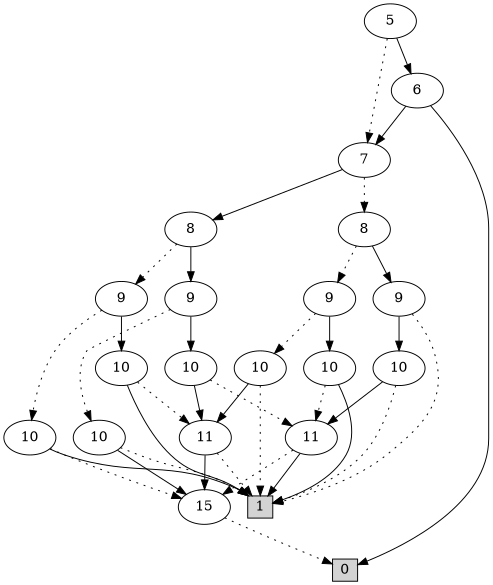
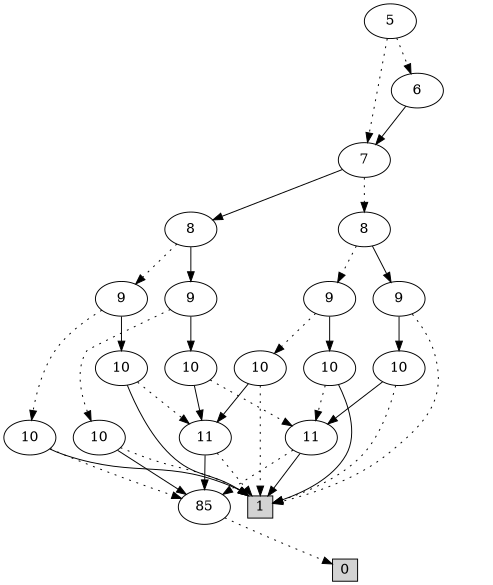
edge "5" -> "6": style filled -> dotted
edge "6" -> "0": removed
node "15": label "15" -> "85"
